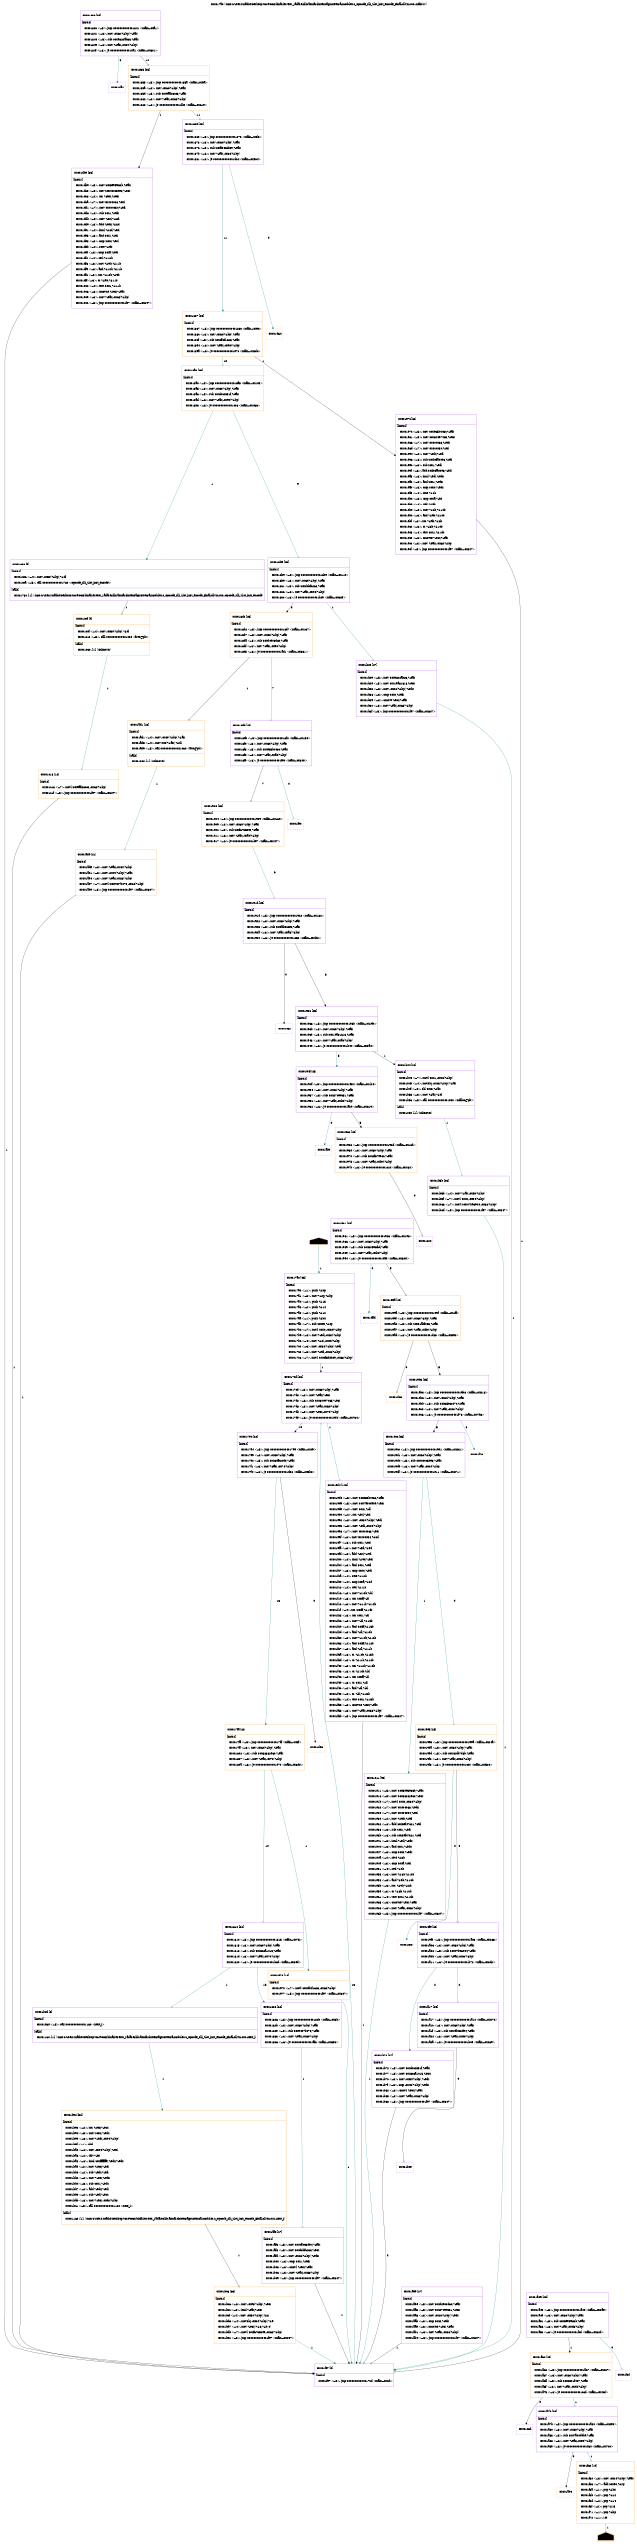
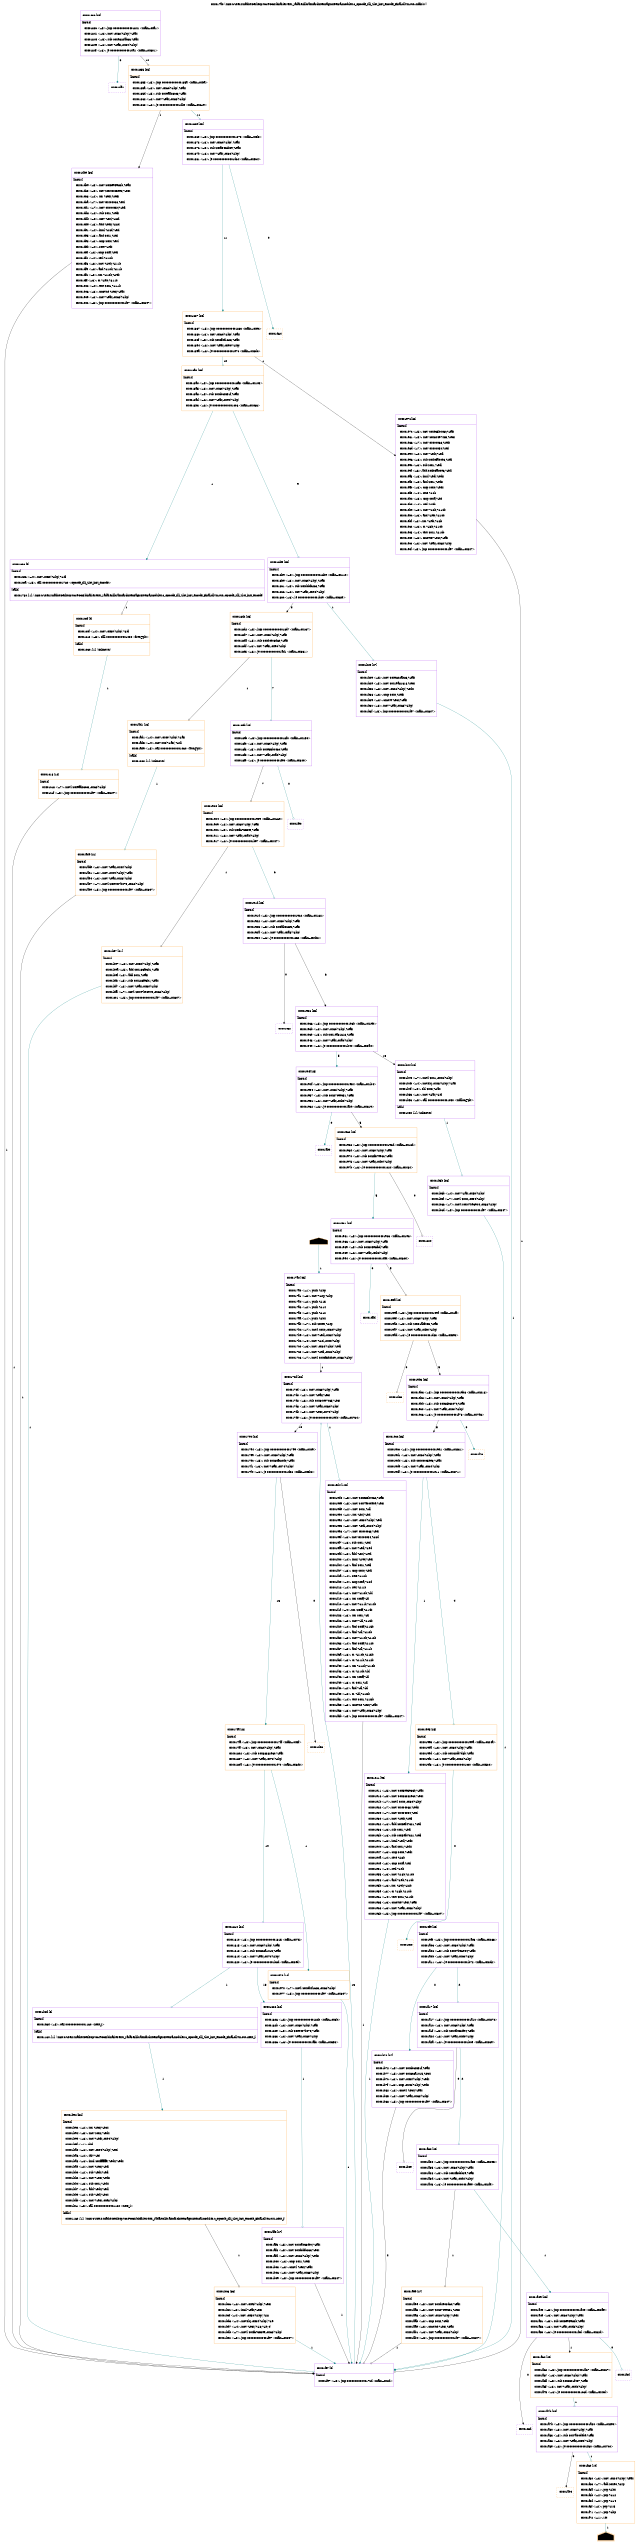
node "0x401be7 [31]": added
edge "0x401936 [25]" -> "0x401b44 [23]": label " 1" -> " 13"
edge "0x401968 [25]" -> "0x401981 [25]": added, label "5"
edge "0x4019e5 [25]" -> "0x4019fe [25]": removed, label "4"
node "0x401a30 [25]": added
node "0x401a9e [27]": color purple -> darkorange
edge "0x401a62 [25]" -> "0x401c6d": now "0x401a49 [25]" -> "0x401c6d"
